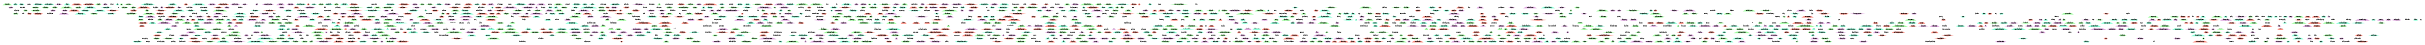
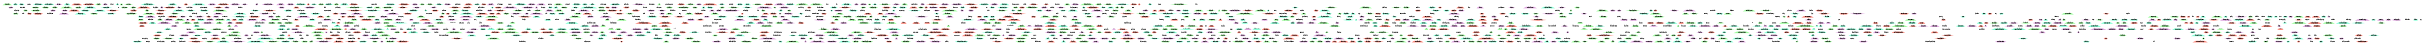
node "regional economics": fillcolor palegreen -> plum
